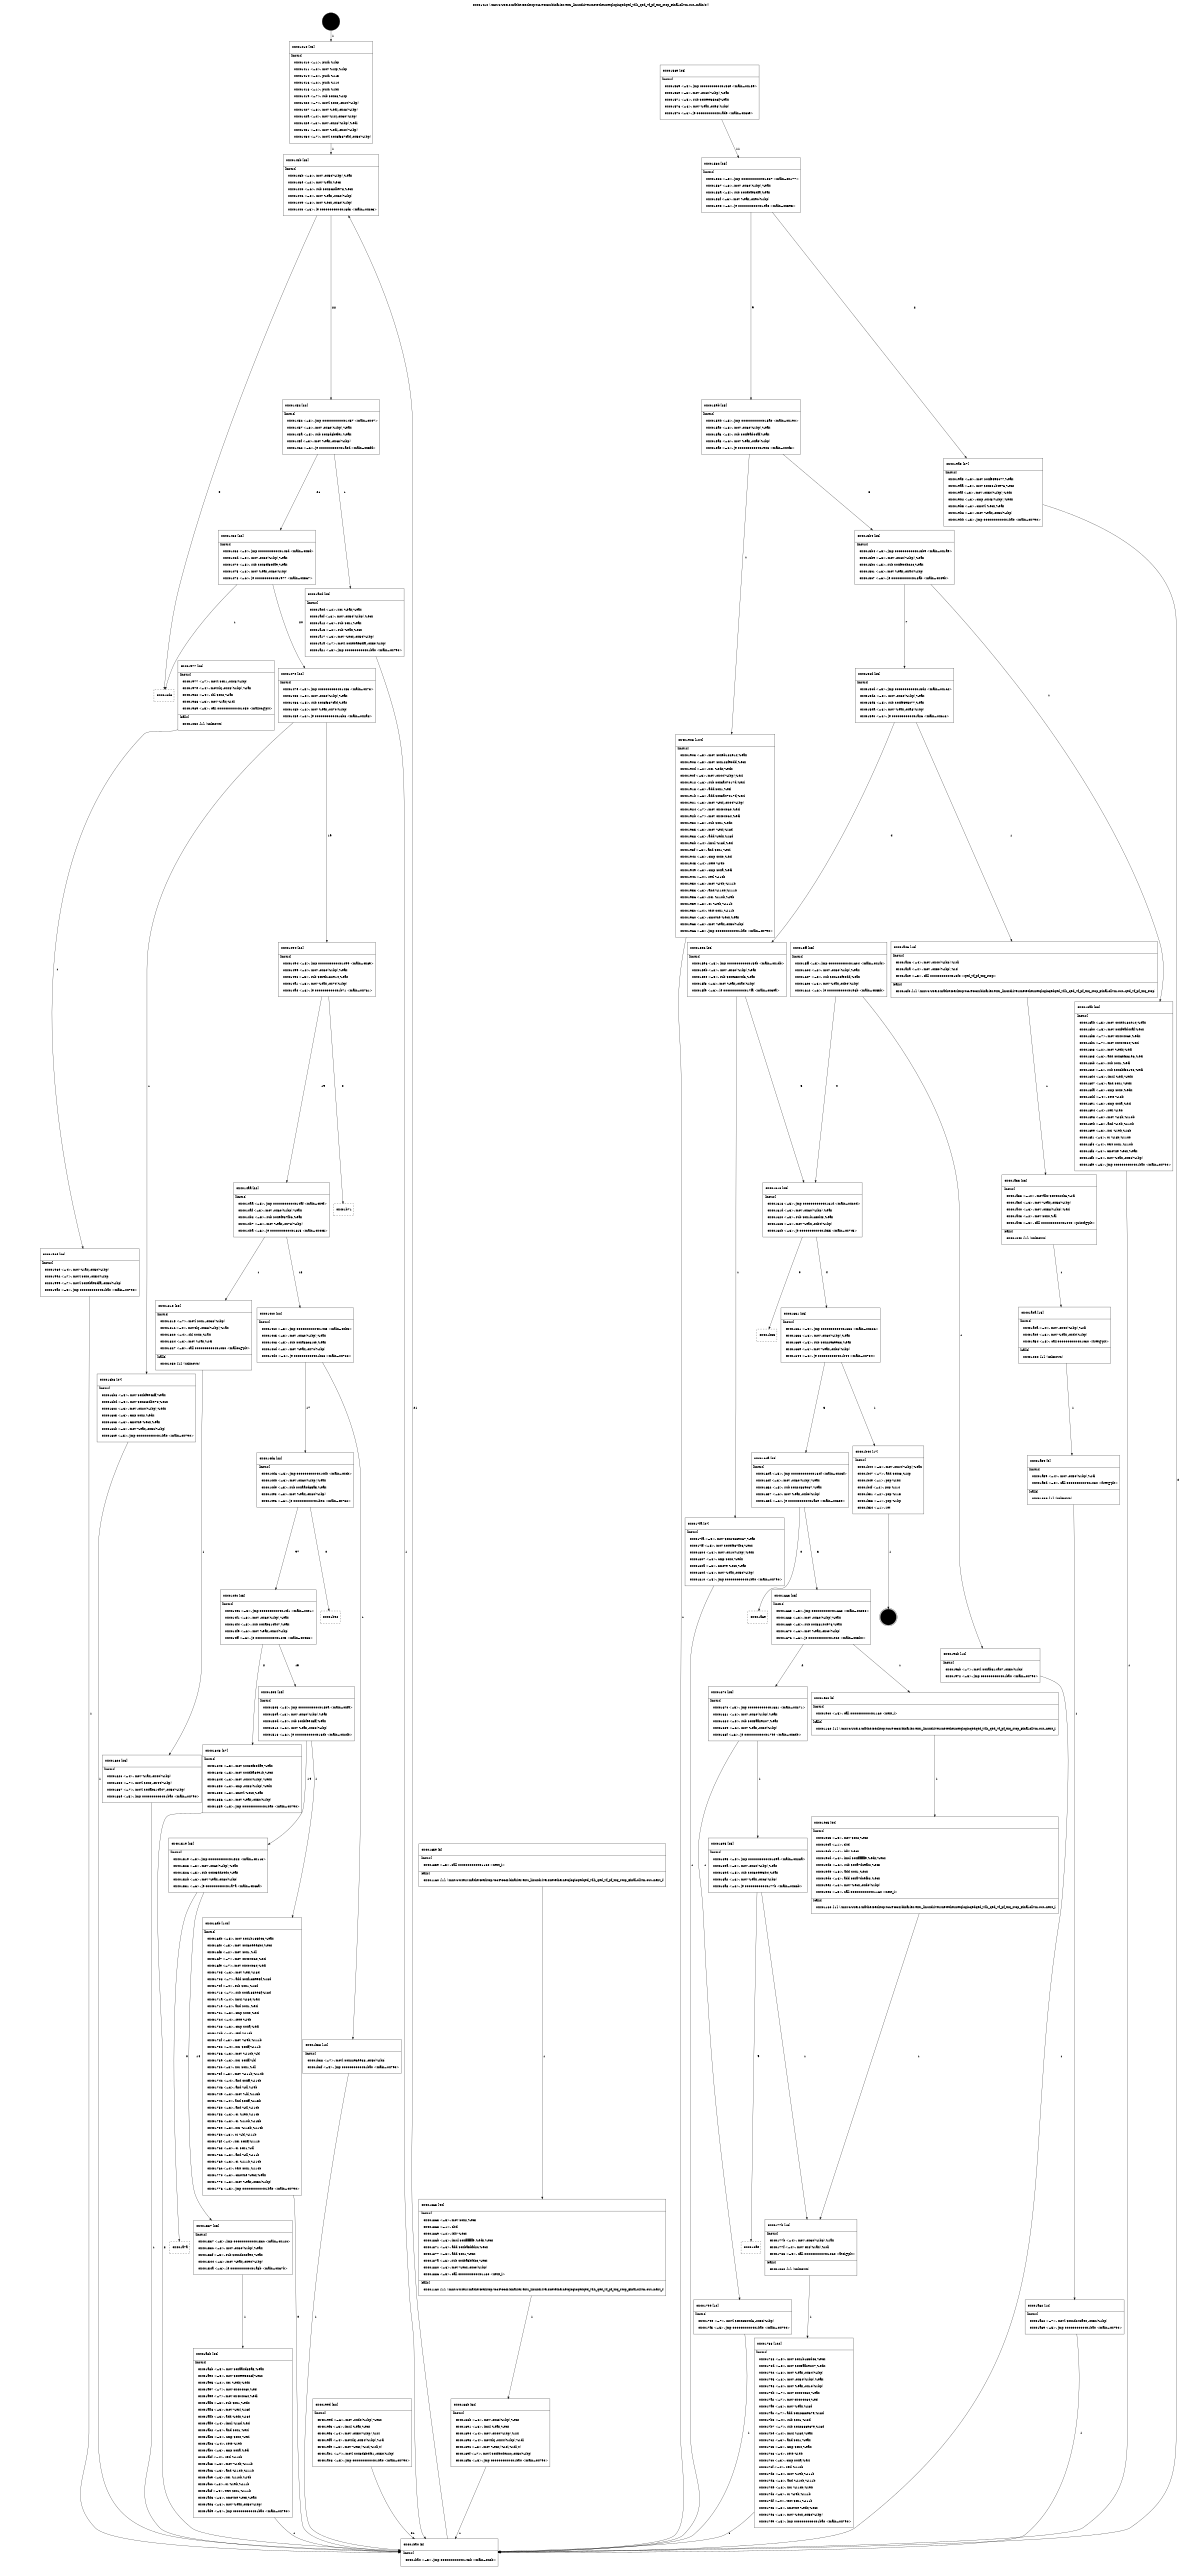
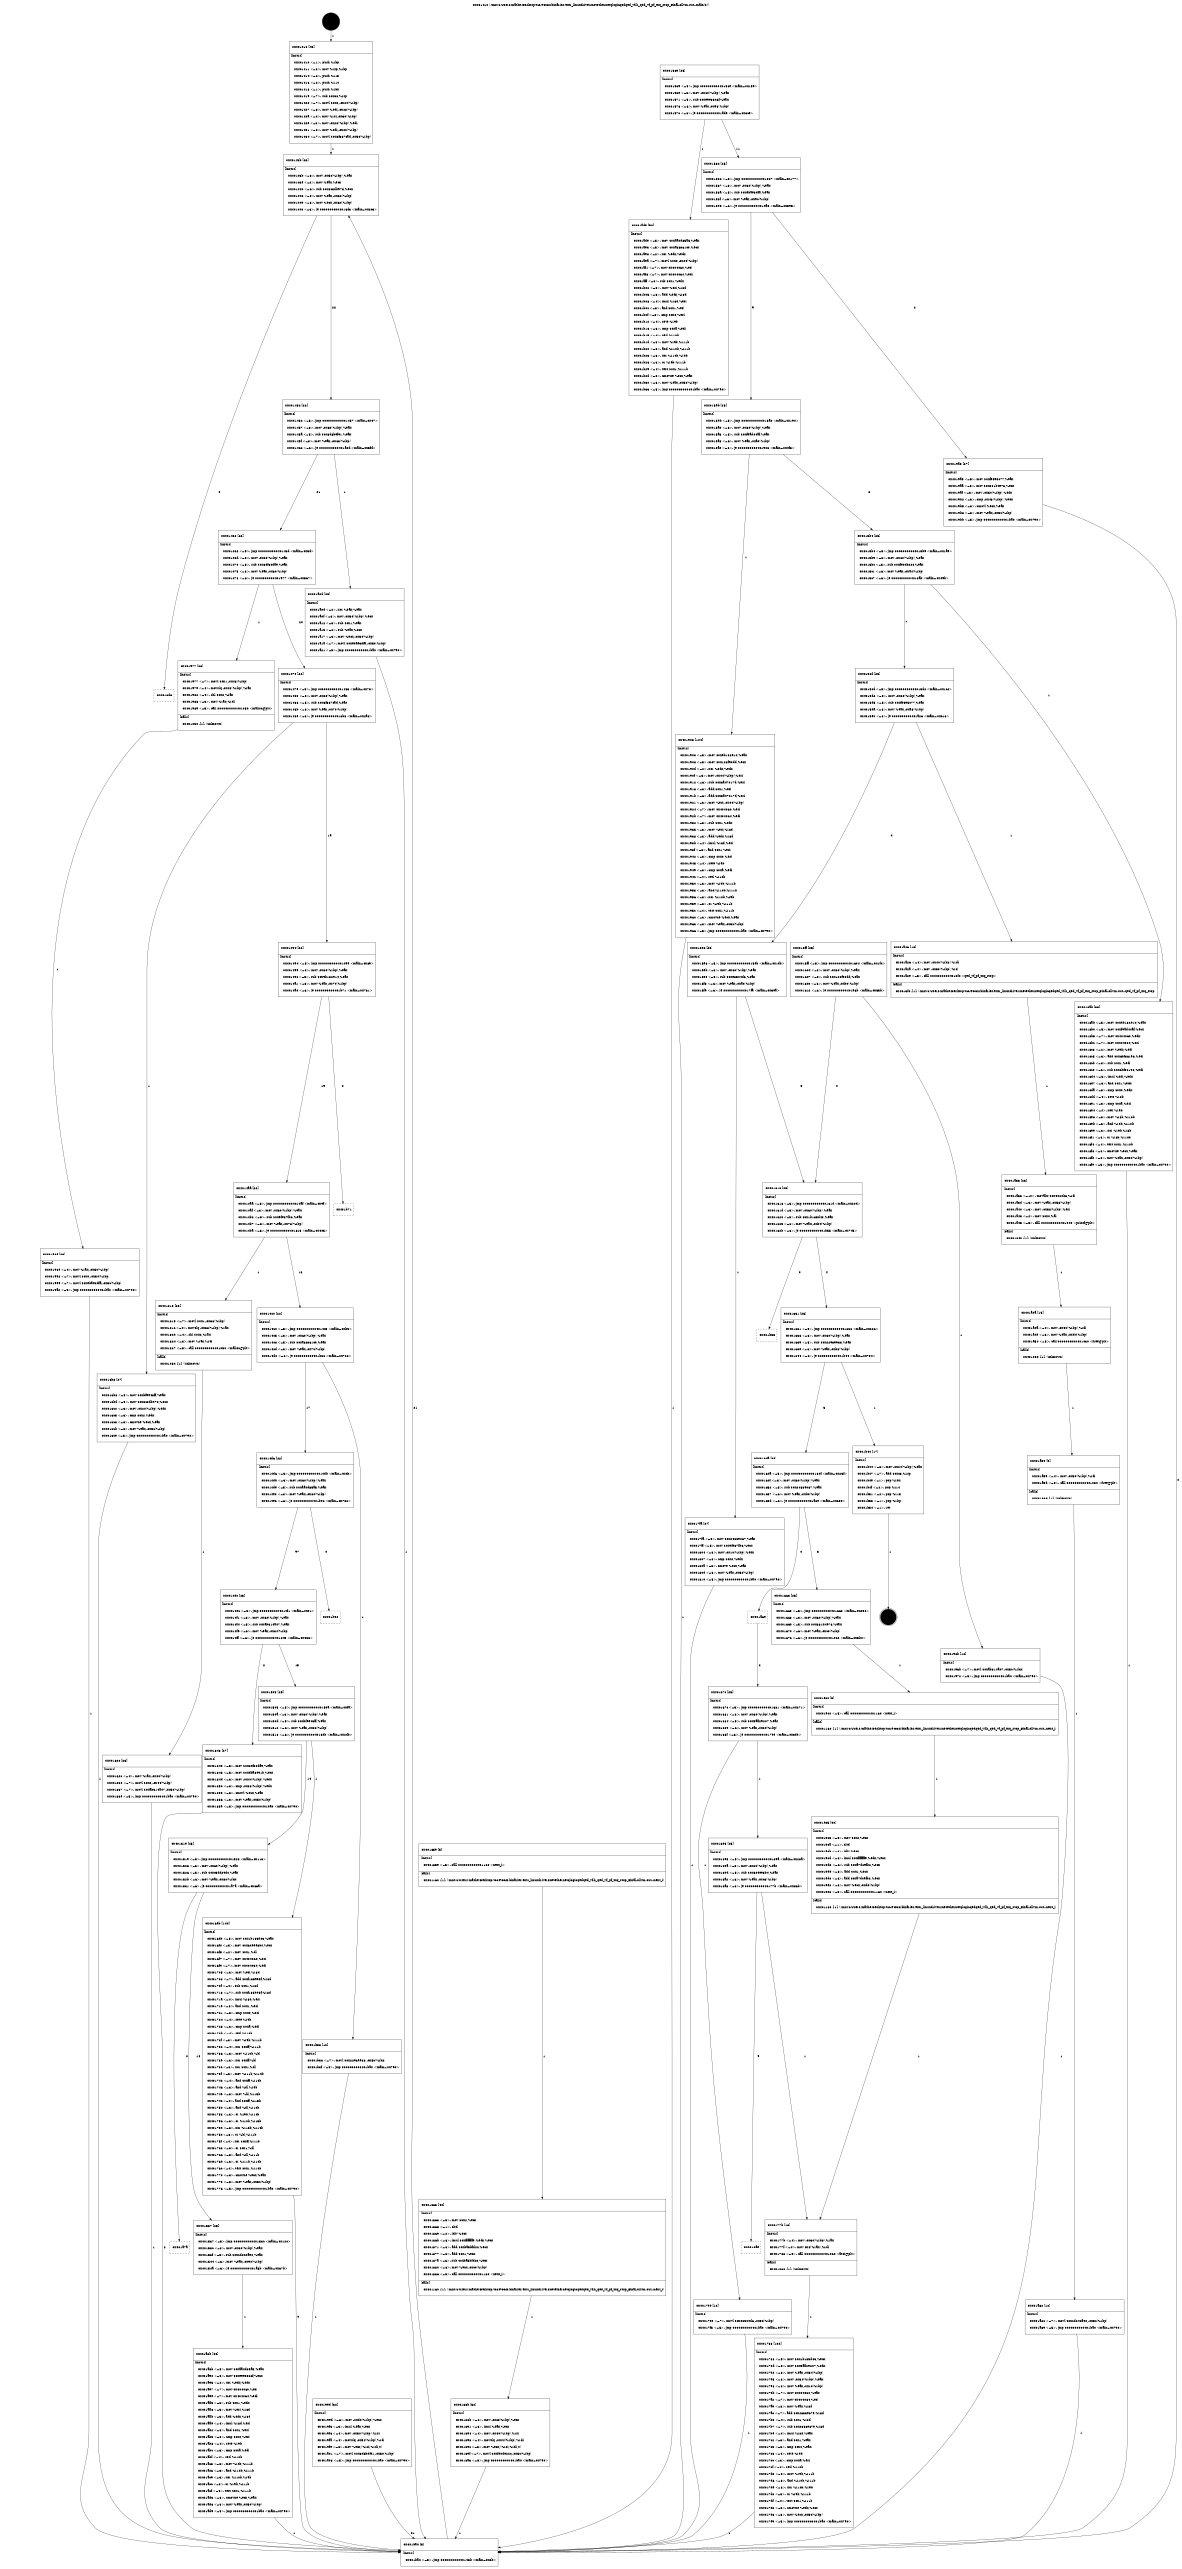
node "0x401ade [90]": added
edge "0x401468 [22]" -> "0x4016d3": now "0x401468 [22]" -> "0x401977 [23]"
edge "0x401663 [25]" -> "0x40167c [25]": now "0x401a6e" -> "0x40167c [25]"
